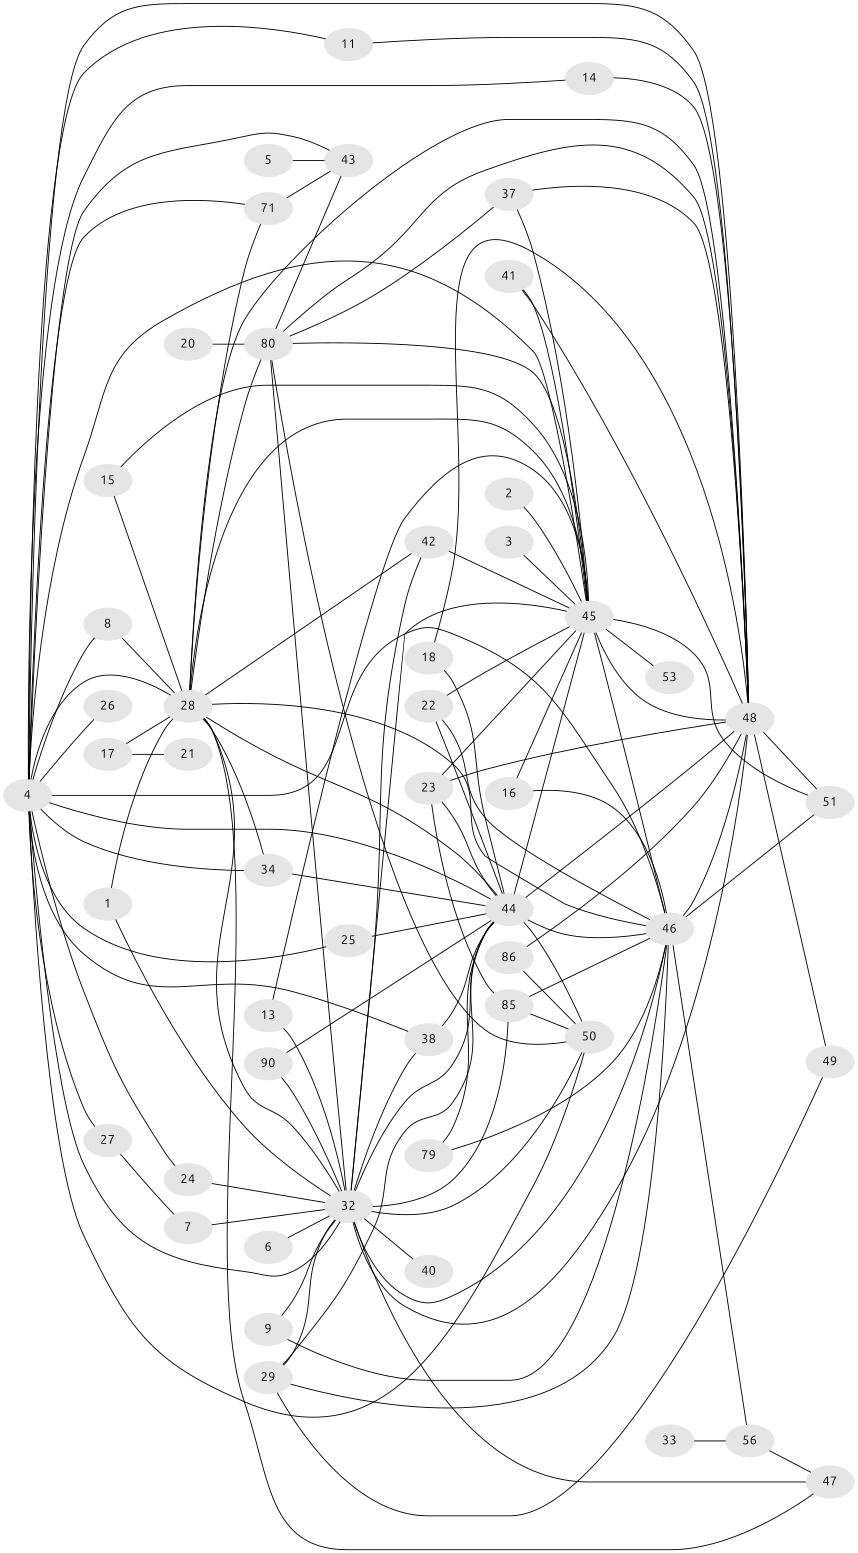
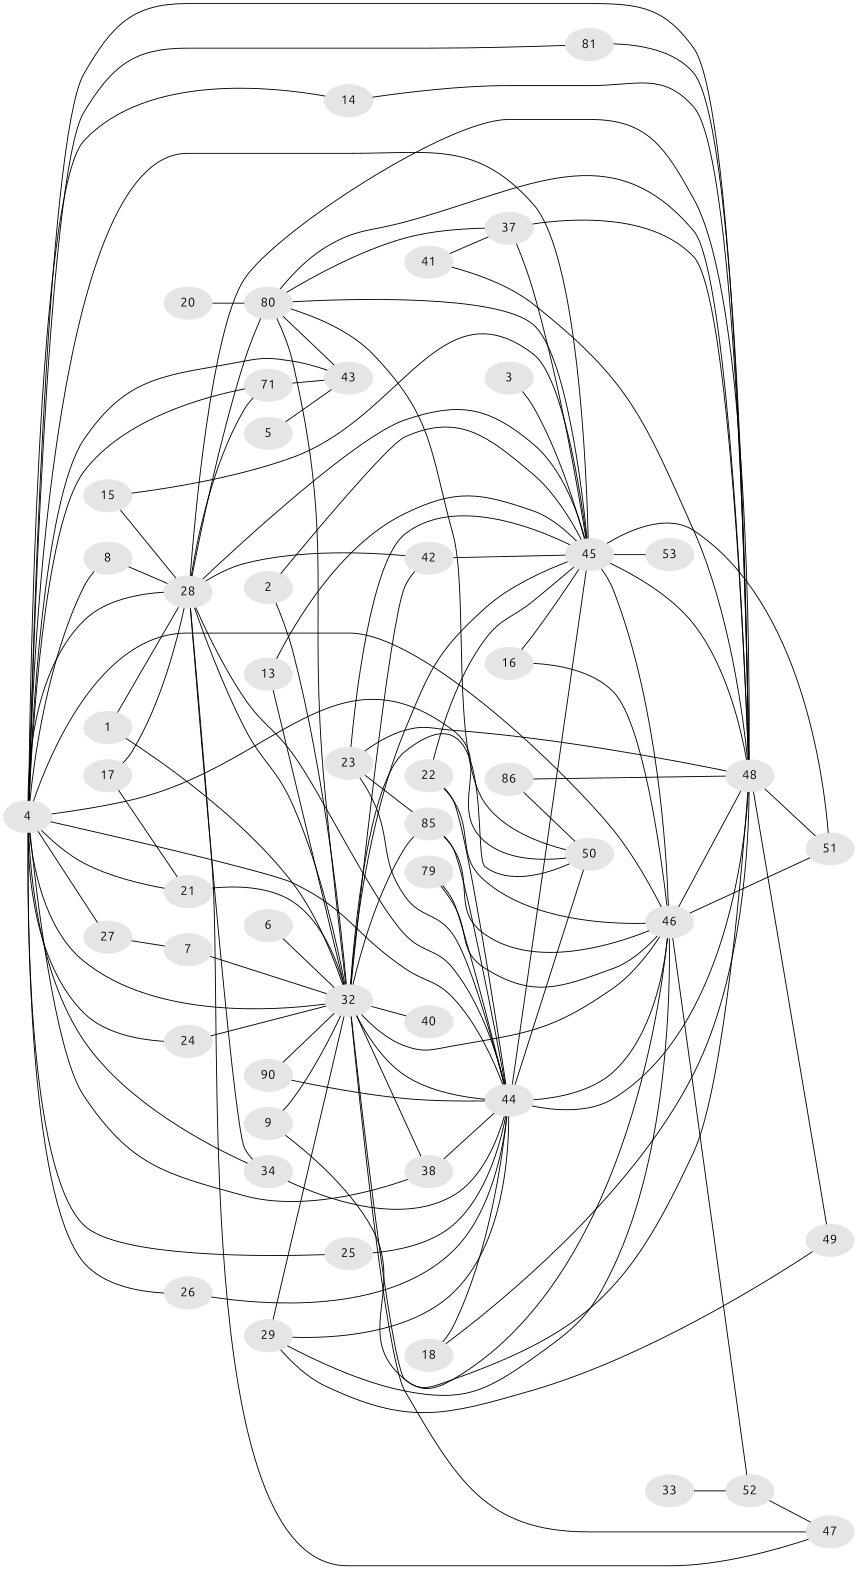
node "11": label "11" -> "81"
edge "41" -- "45": now "41" -- "37"
edge "28" -- "46": removed
edge "2" -- "32": added
edge "4" -- "21": added
edge "21" -- "32": added
edge "85" -- "50": now "85" -- "44"
edge "44" -- "26": added
node "56": label "56" -> "52"
